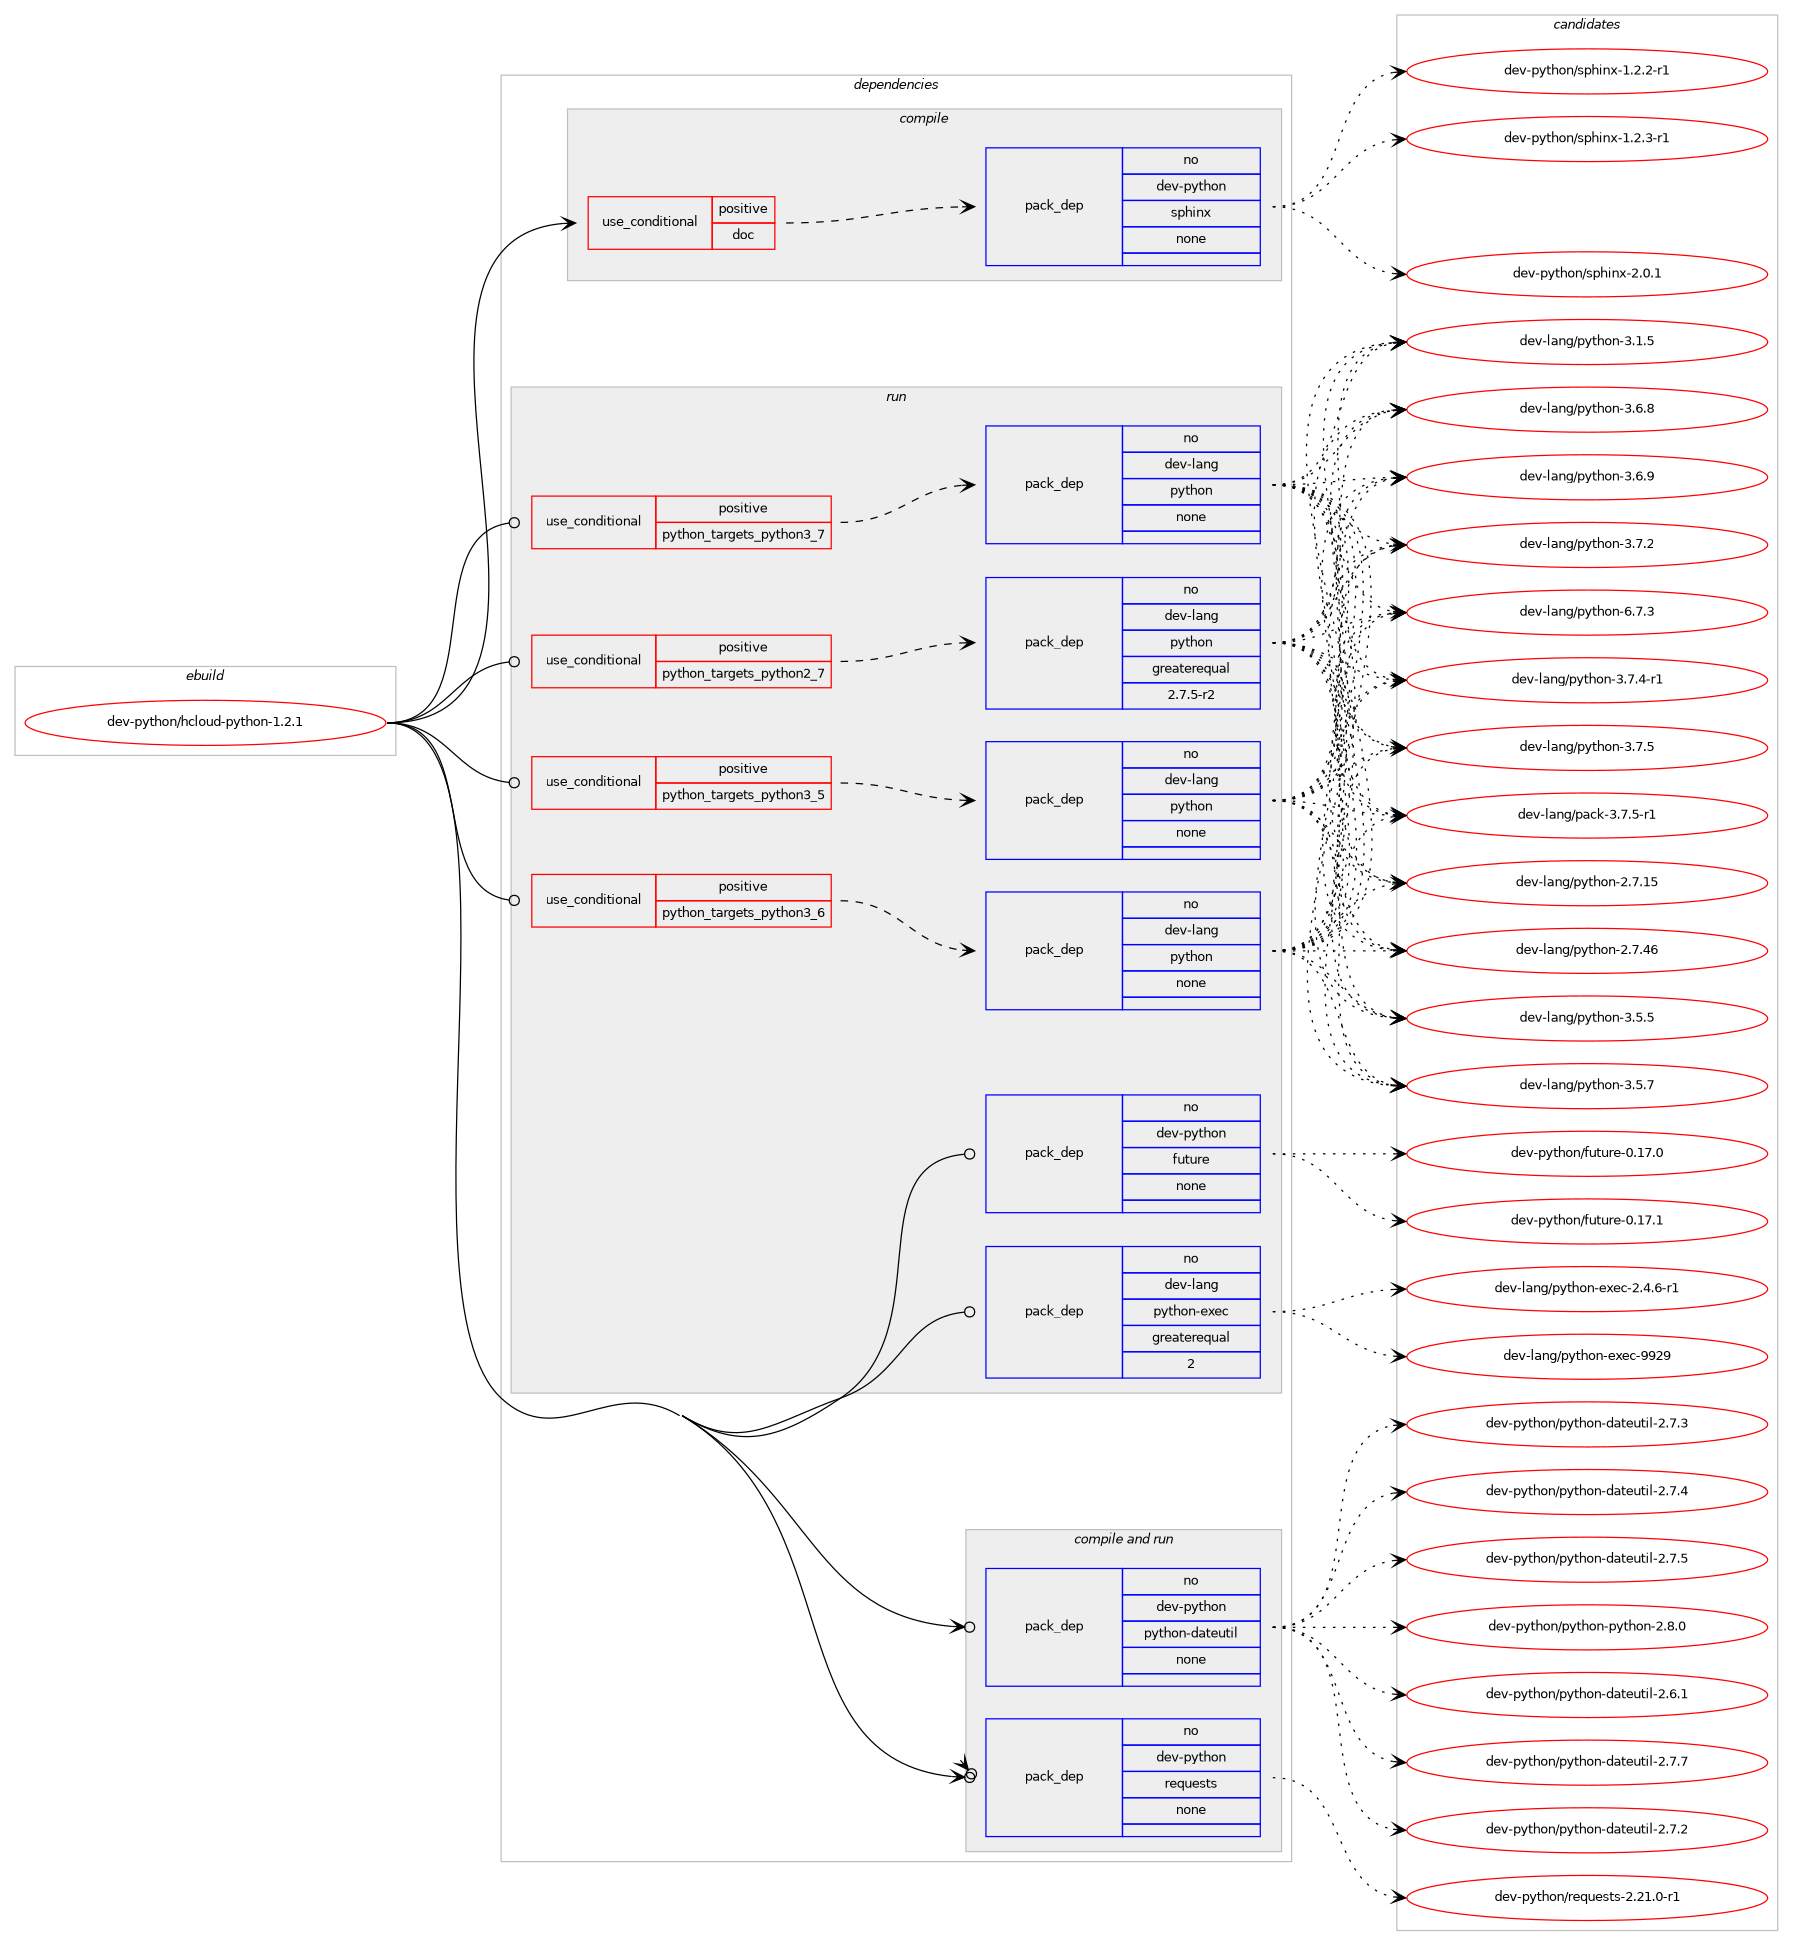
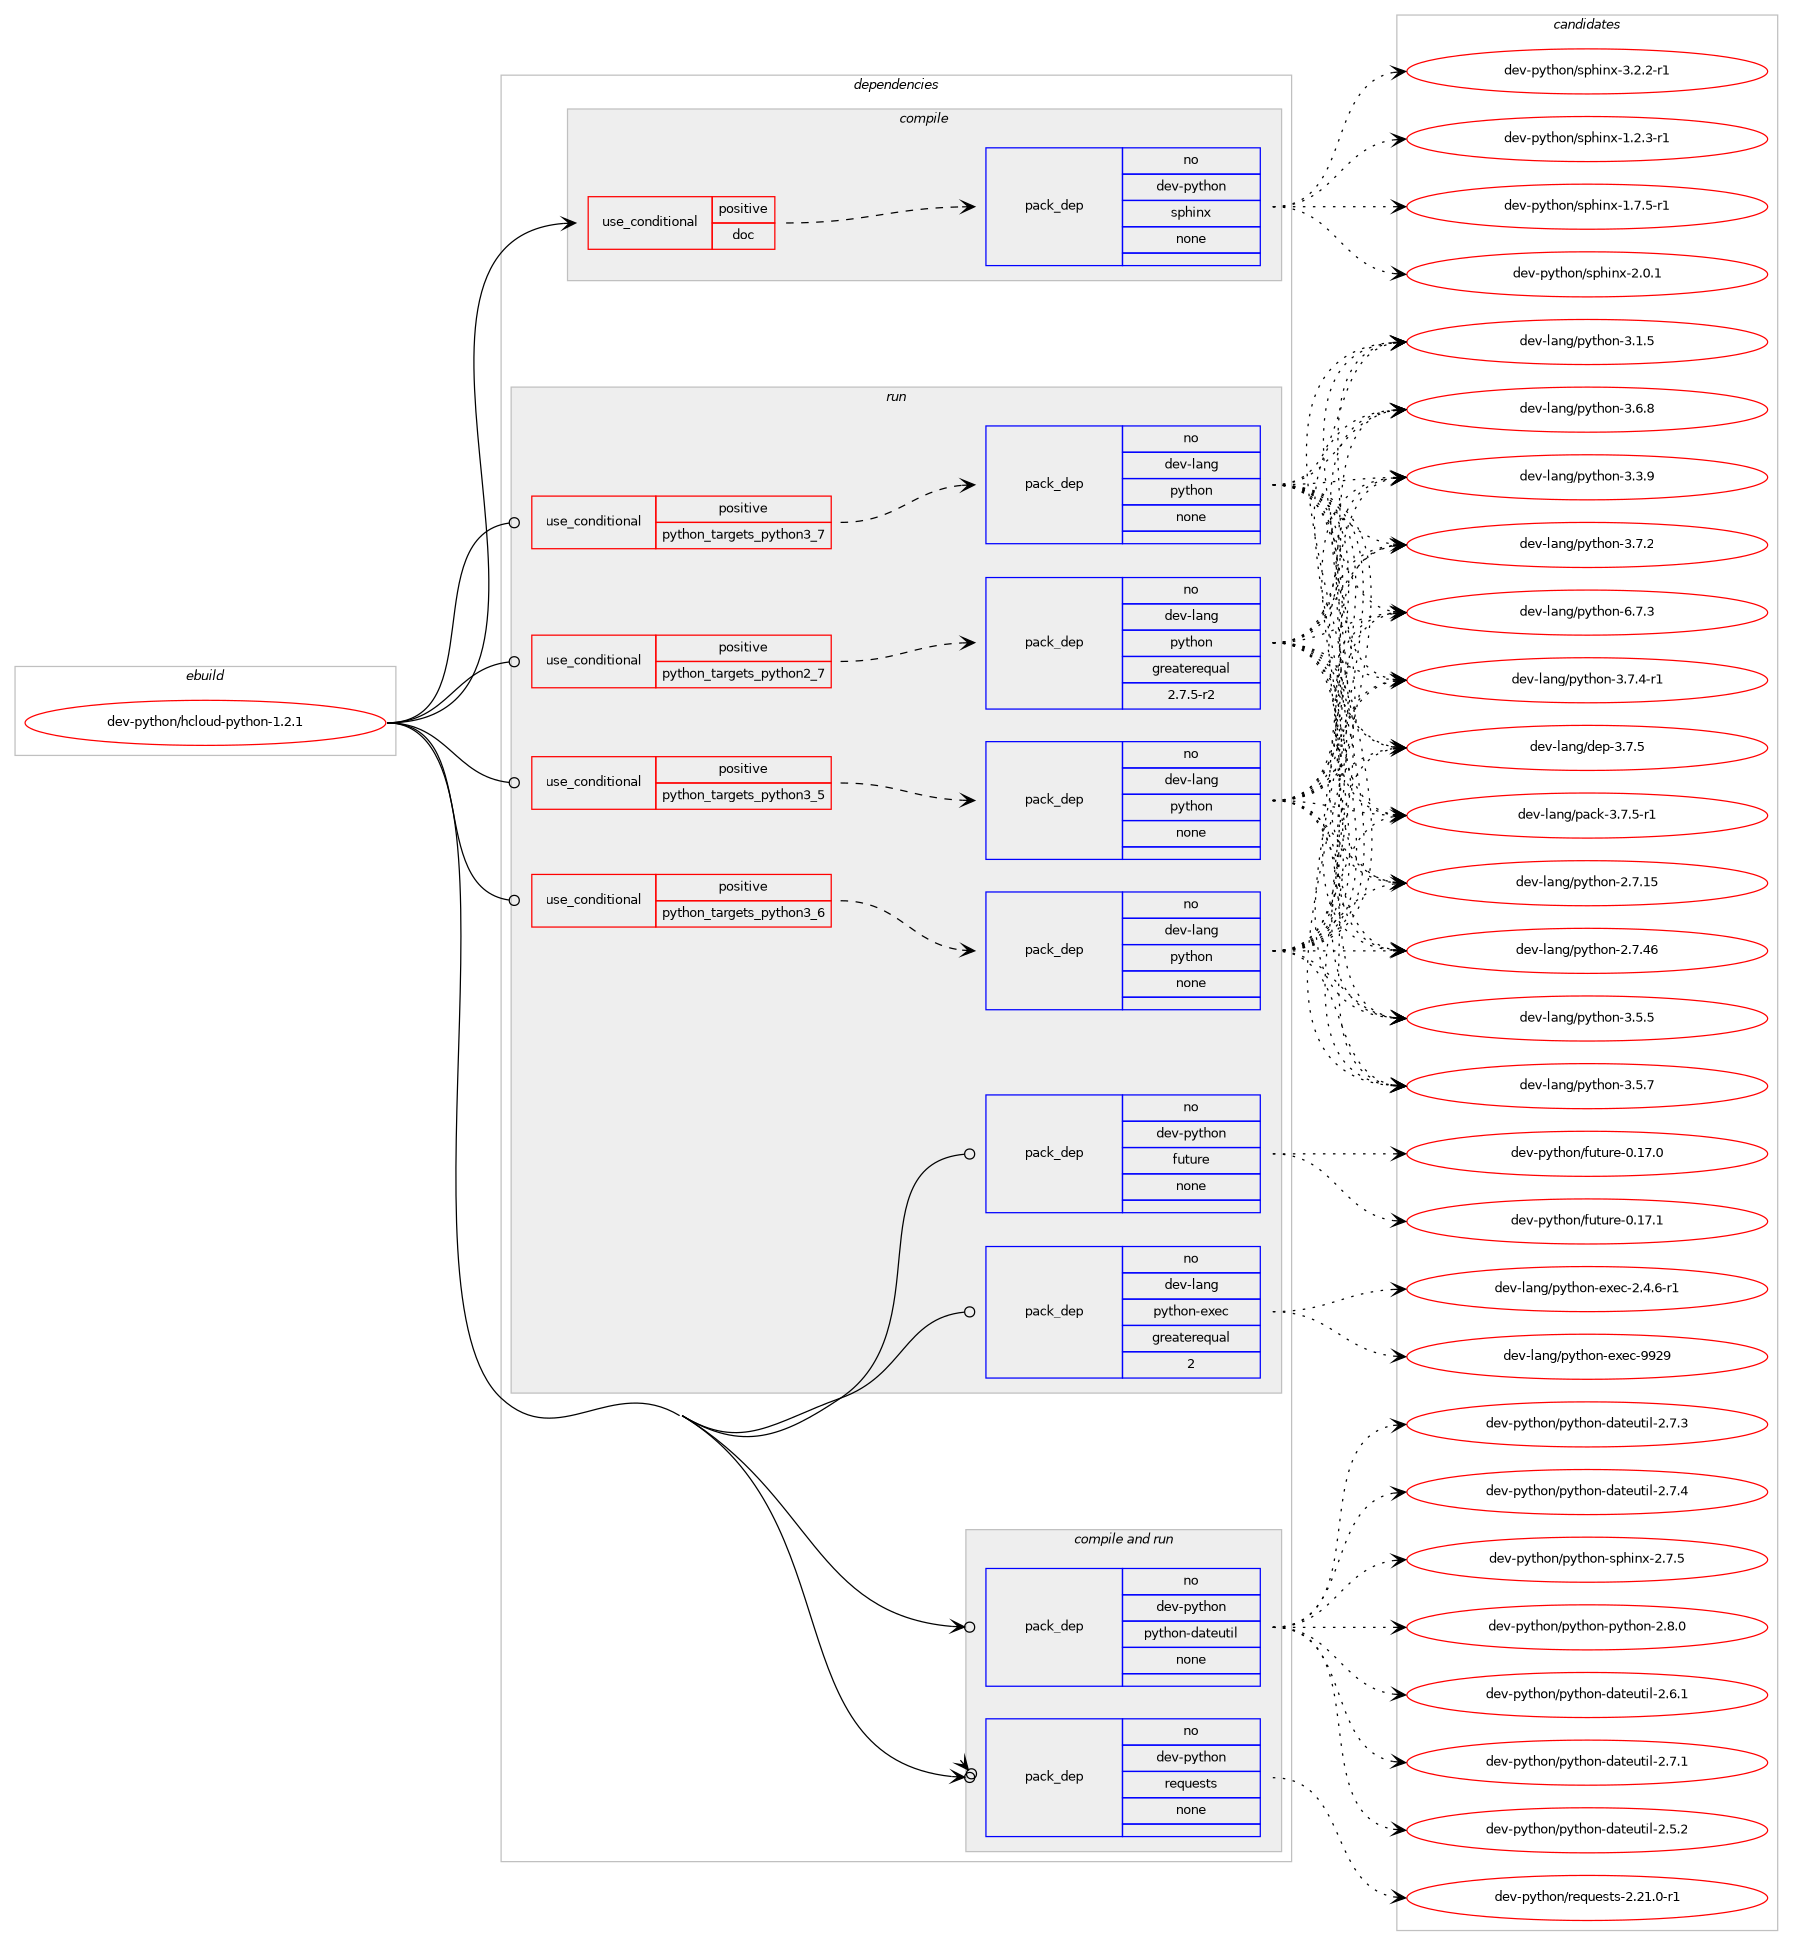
node "dev-python/sphinx-1.2.2-r1": label "dev-python/sphinx-1.2.2-r1" -> "dev-python/sphinx-3.2.2-r1"
node "dev-python/sphinx-1.7.5-r1": added
node "dev-lang/python-3.6.9": label "dev-lang/python-3.6.9" -> "dev-lang/python-3.3.9"
node "dev-lang/python-3.7.5": label "dev-lang/python-3.7.5" -> "dev-lang/dep-3.7.5"
node "dev-python/python-dateutil-2.7.5": label "dev-python/python-dateutil-2.7.5" -> "dev-python/python-sphinx-2.7.5"
node "dev-python/python-dateutil-2.7.7": label "dev-python/python-dateutil-2.7.7" -> "dev-python/python-dateutil-2.7.1"
node "dev-python/python-dateutil-2.7.2": label "dev-python/python-dateutil-2.7.2" -> "dev-python/python-dateutil-2.5.2"
